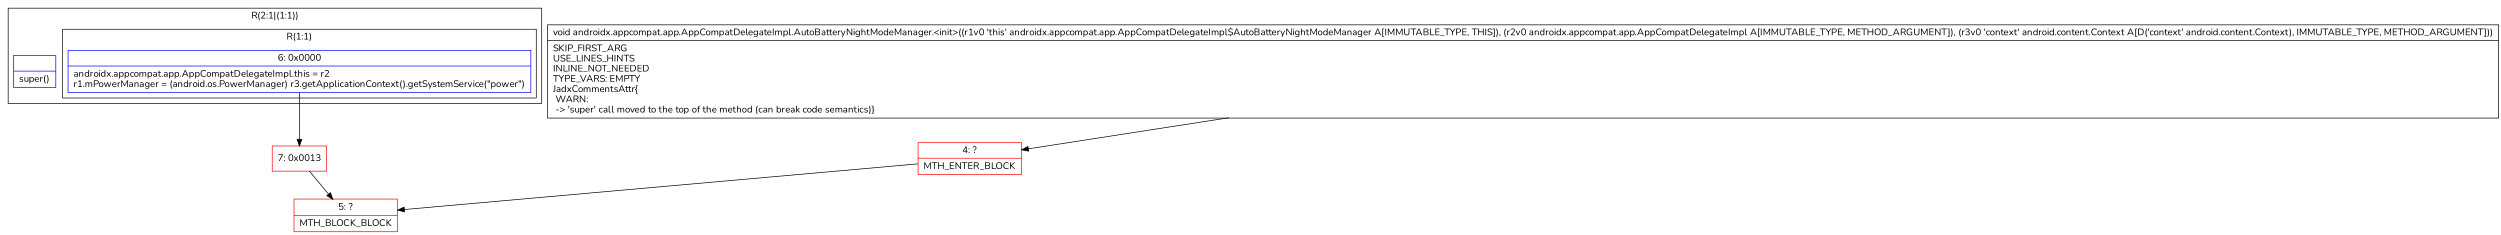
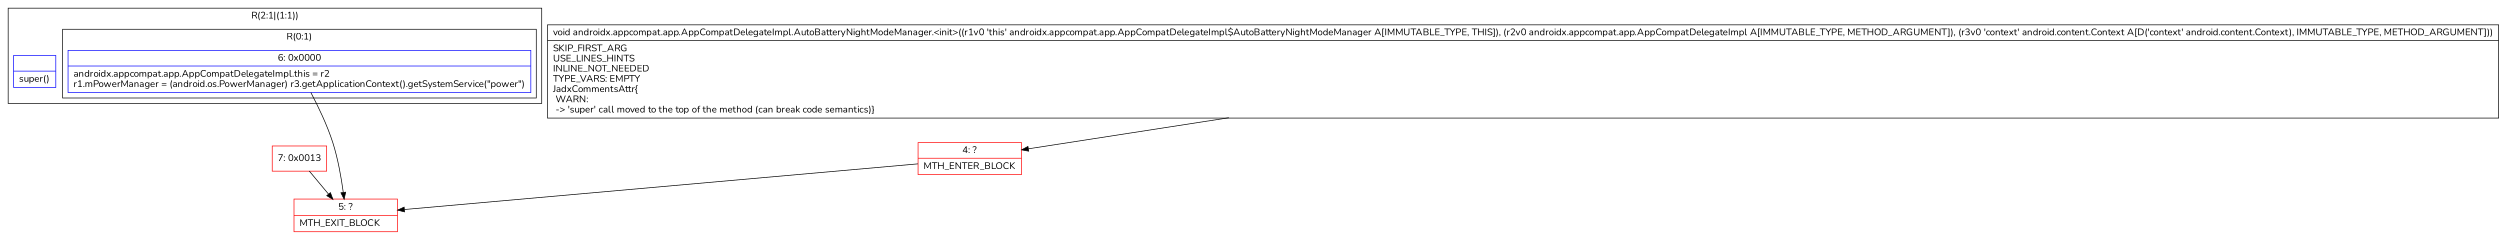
cluster "R(1:1)": label "R(1:1)" -> "R(0:1)"
edge "6: 0x0000" -> "7: 0x0013": now "6: 0x0000" -> "5: ?"
node "5: ?": text "MTH_BLOCK_BLOCK" -> "MTH_EXIT_BLOCK"
